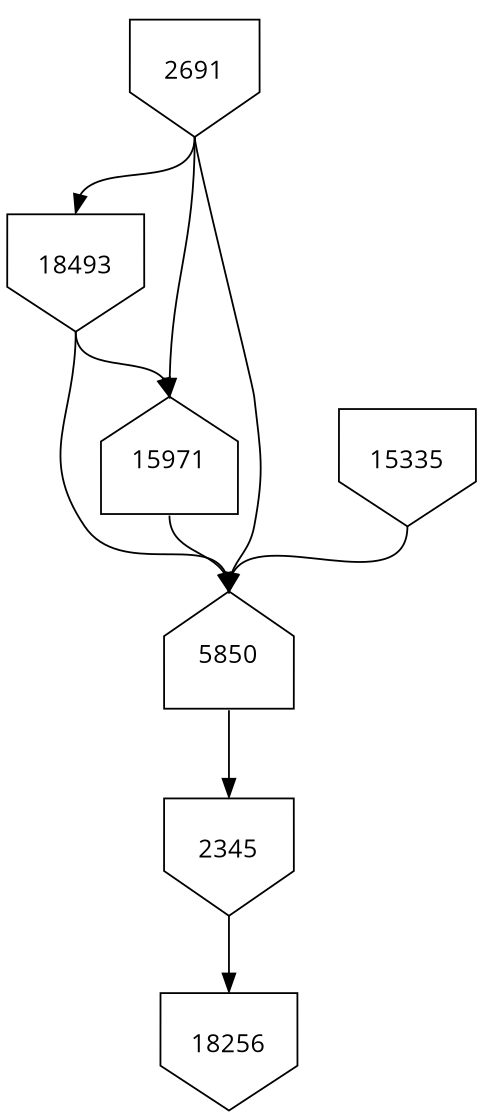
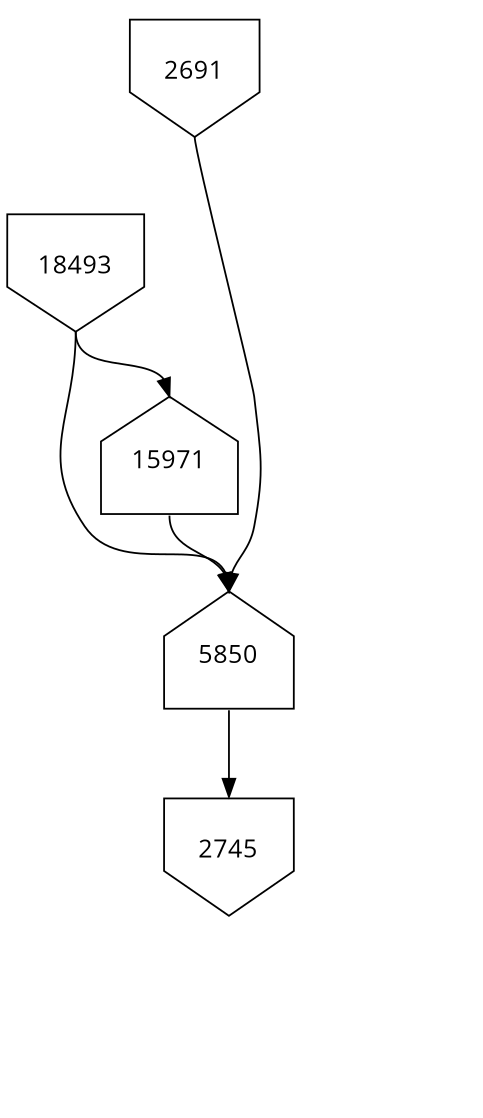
edge "2691" -> "18493": removed
edge "2691" -> "15971": removed
node "15335": removed
node "2345": label "2345" -> "2745"
node "18256": removed
